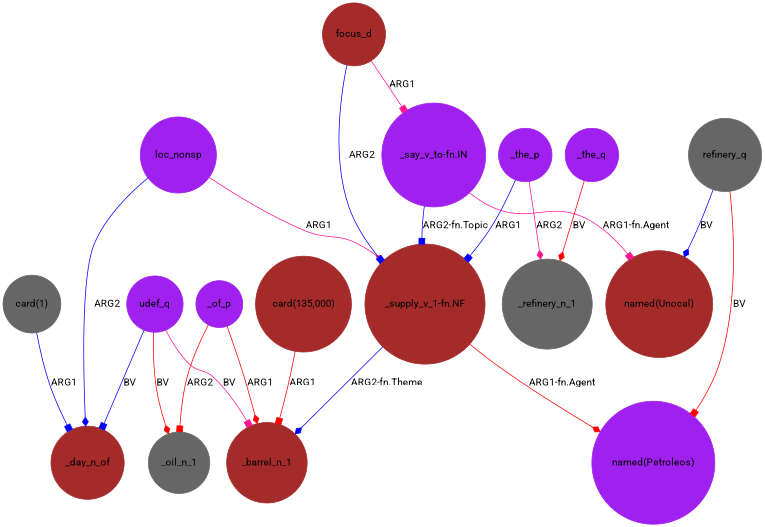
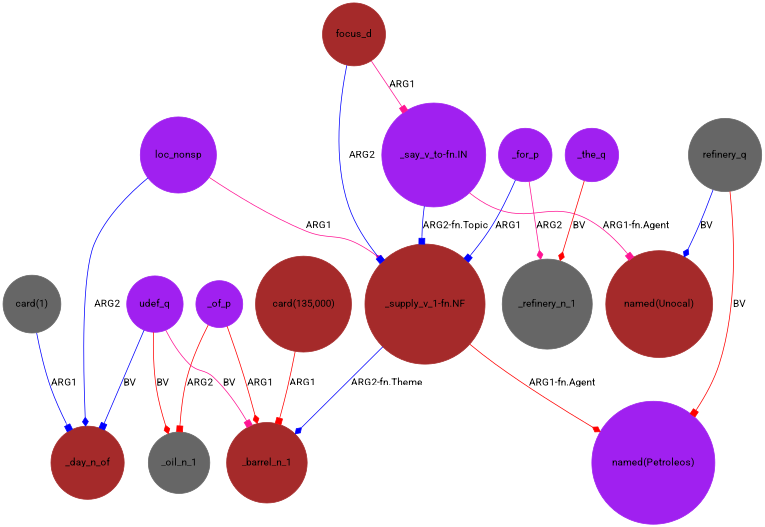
node "_the_p": label "_the_p" -> "_for_p"
